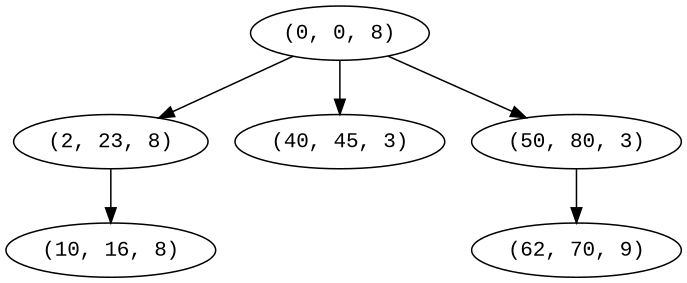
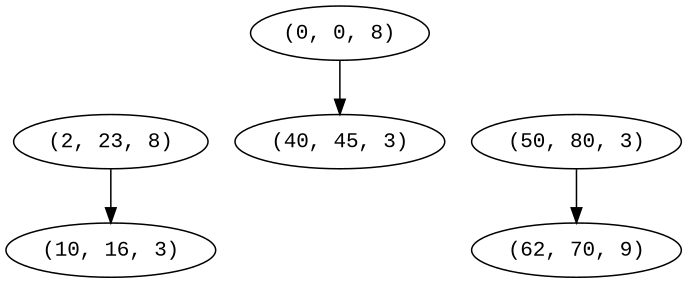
edge "(0, 0, 8)" -> "(2, 23, 8)": removed
edge "(0, 0, 8)" -> "(50, 80, 3)": removed
node "(10, 16, 8)": label "(10, 16, 8)" -> "(10, 16, 3)"
